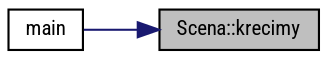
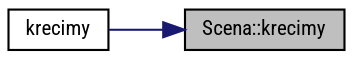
node "main": label "main" -> "krecimy"
